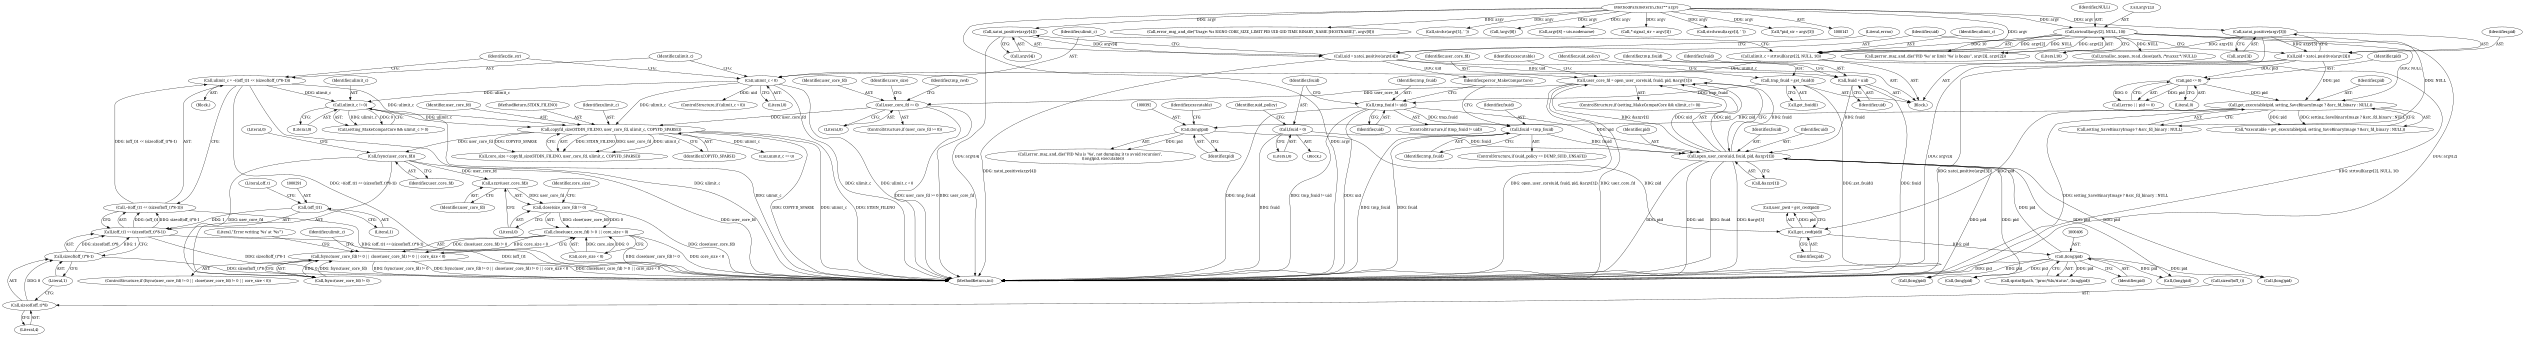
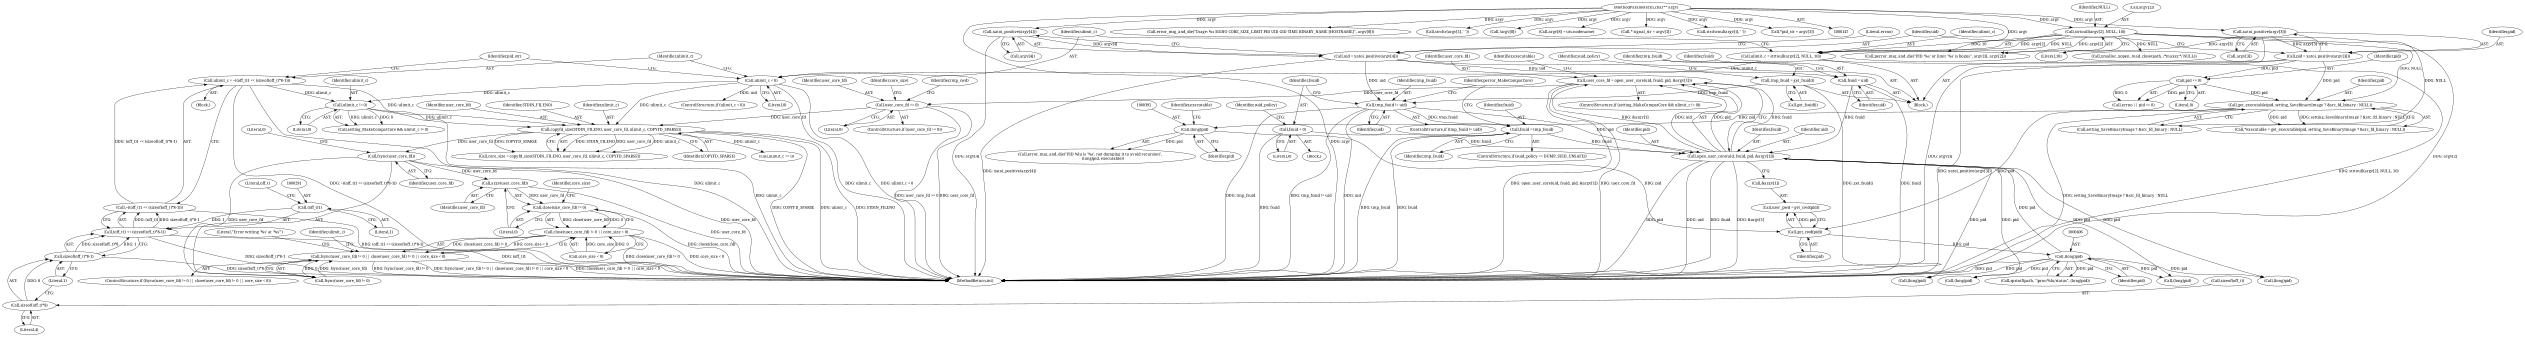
node "(Identifier,die_str)": label "(Identifier,die_str)" -> "(Identifier,pid_str)"
edge "(Call,uid = xatoi_positive(argv[4]))" -> "(Identifier,perror_MakeCompatCore)": now "(Call,uid = xatoi_positive(argv[4]))" -> "(Call,tmp_fsuid != uid)"
edge "(Call,errno || pid <= 0)" -> "(Call,pid <= 0)": removed, label "CFG:"
node "(MethodReturn,STDIN_FILENO)": label "(MethodReturn,STDIN_FILENO)" -> "(Identifier,STDIN_FILENO)"
edge "(Call,setting_MakeCompatCore && ulimit_c != 0)" -> "(Call,ulimit_c != 0)": removed, label "CFG:"
edge "(Call,&argv[1])" -> "(Call,open_user_core(uid, fsuid, pid, &argv[1]))": now "(Call,&argv[1])" -> "(Call,user_pwd = get_cwd(pid))"
edge "(Call,close(user_core_fd) != 0 || core_size < 0)" -> "(Call,close(size_core_fd) != 0)": added, label "CFG:"
edge "(Call,close(size_core_fd) != 0)" -> "(MethodReturn,int)": label "DDG: close(user_core_fd)" -> "DDG: close(close_core_fd)"
edge "(Call,argv(user_core_fd))" -> "(MethodReturn,int)": added, label "DDG: user_core_fd"
